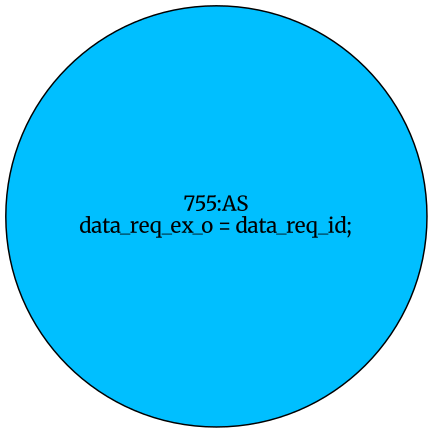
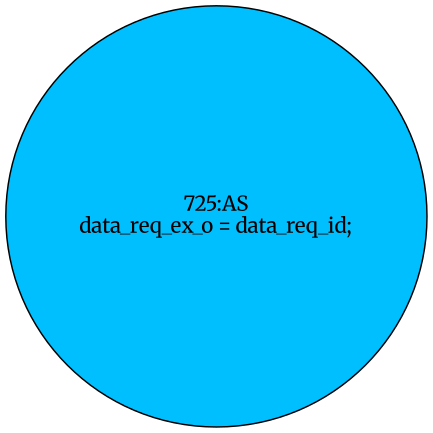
node "755:AS data_req_ex_o = data_req_id;": label "755:AS data_req_ex_o = data_req_id;" -> "725:AS data_req_ex_o = data_req_id;"
